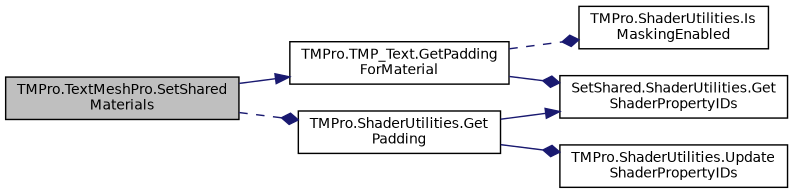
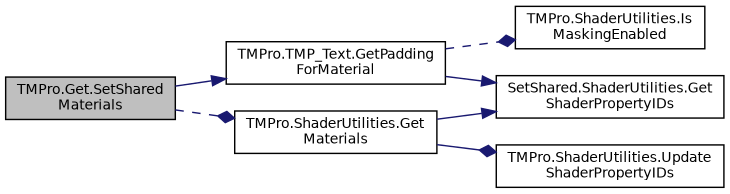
edge "TMPro.TMP_Text.GetPadding ForMaterial" -> "SetShared.ShaderUtilities.Get ShaderPropertyIDs": arrowhead diamond -> normal
node "TMPro.TextMeshPro.SetShared Materials": label "TMPro.TextMeshPro.SetShared Materials" -> "TMPro.Get.SetShared Materials"
node "TMPro.ShaderUtilities.Get Padding": label "TMPro.ShaderUtilities.Get Padding" -> "TMPro.ShaderUtilities.Get Materials"
